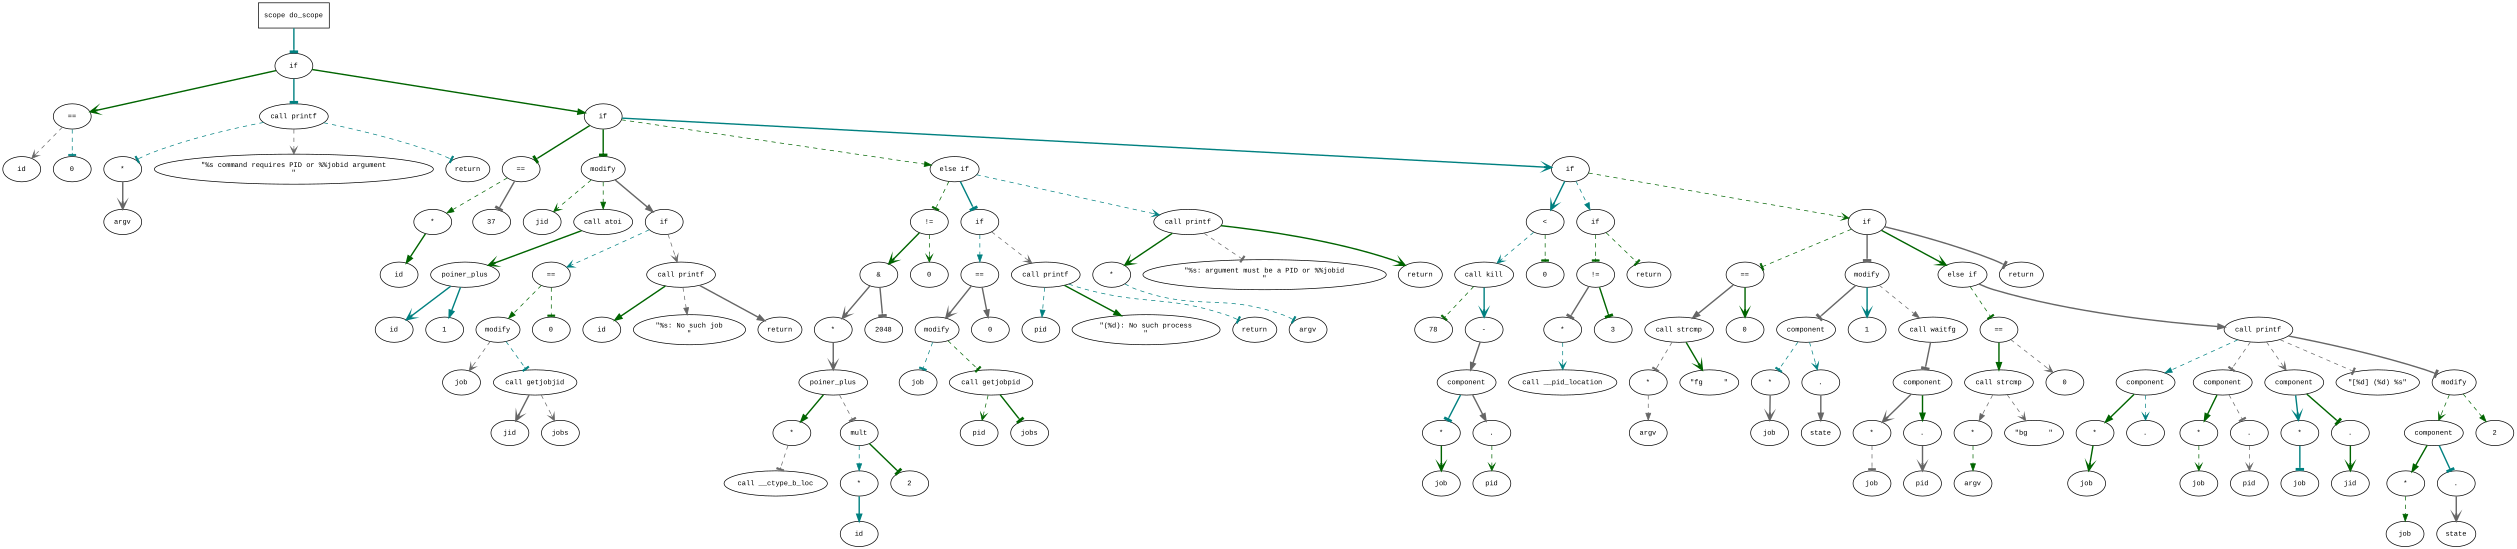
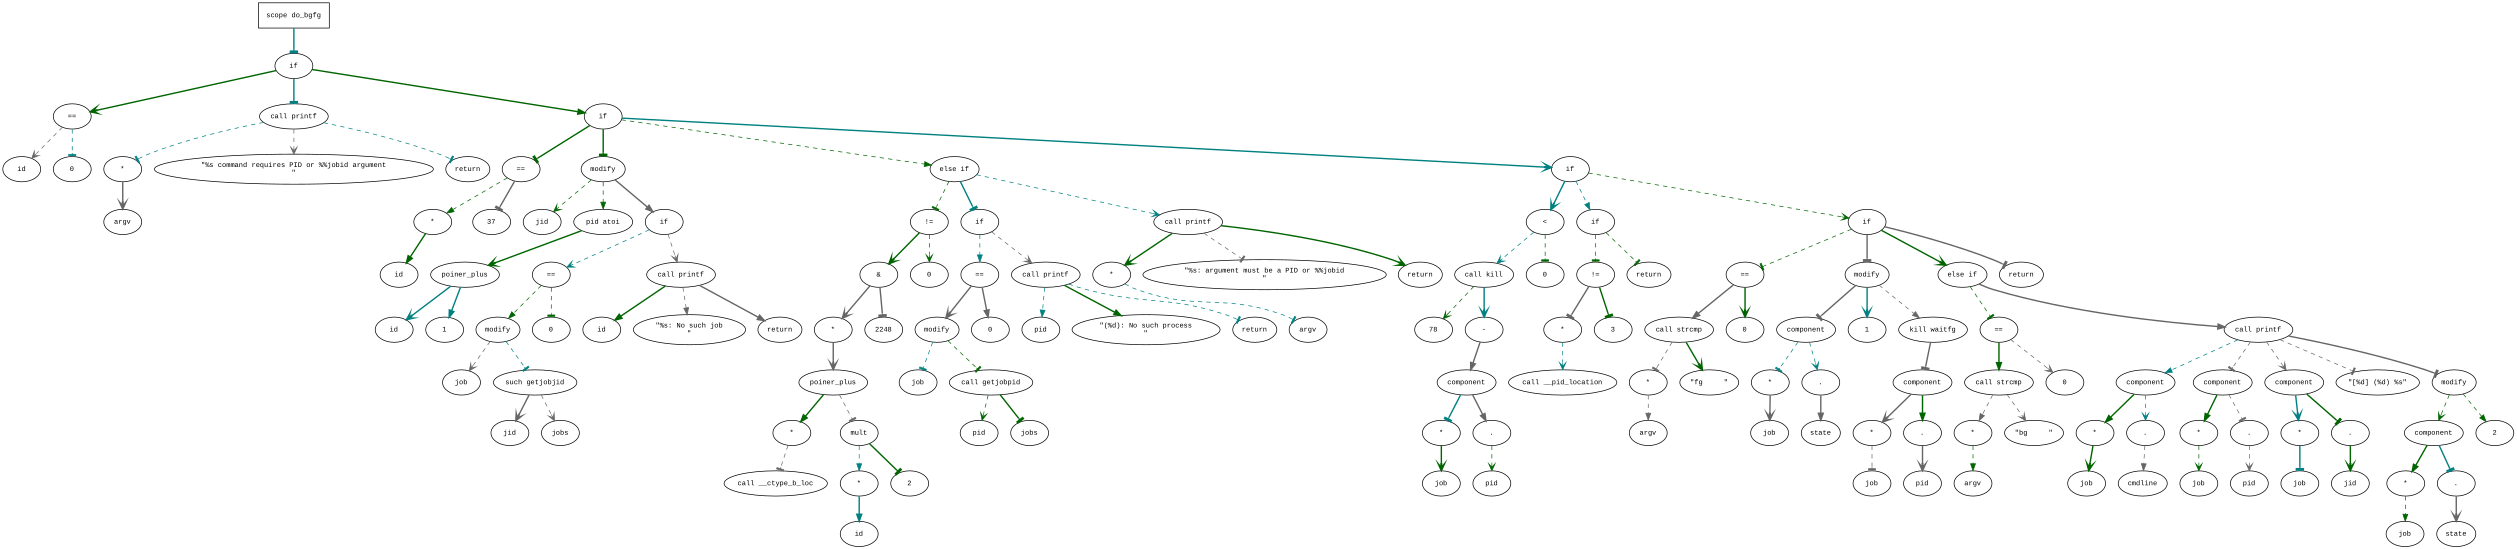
node "scope do_scope": label "scope do_scope" -> "scope do_bgfg"
node "call atoi": label "call atoi" -> "pid atoi"
edge "call kill" -> "78": arrowhead tee -> vee
node "2048": label "2048" -> "2248"
node "call waitfg": label "call waitfg" -> "kill waitfg"
node "call getjobjid": label "call getjobjid" -> "such getjobjid"
node "cmdline": added
